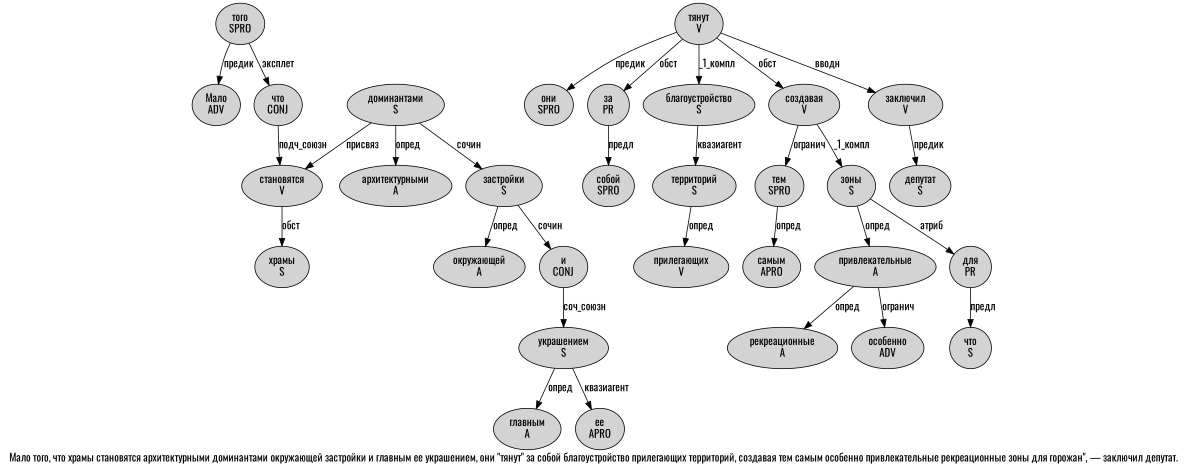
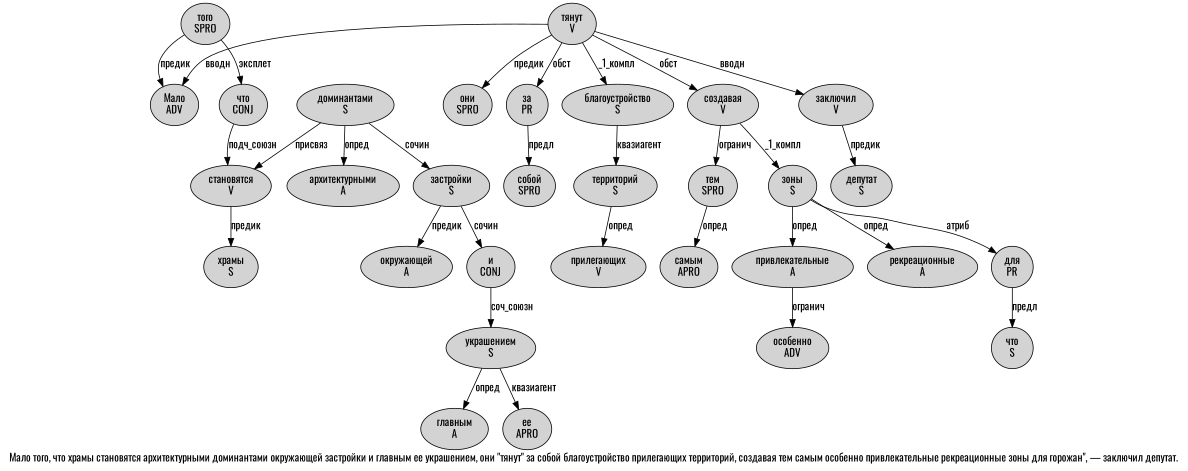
edge "тянут V" -> "Мало ADV": added, label "вводн"
edge "становятся V" -> "храмы S": label "обст" -> "предик"
edge "застройки S" -> "окружающей A": label "опред" -> "предик"
edge "привлекательные A" -> "рекреационные A": now "зоны S" -> "рекреационные A"
